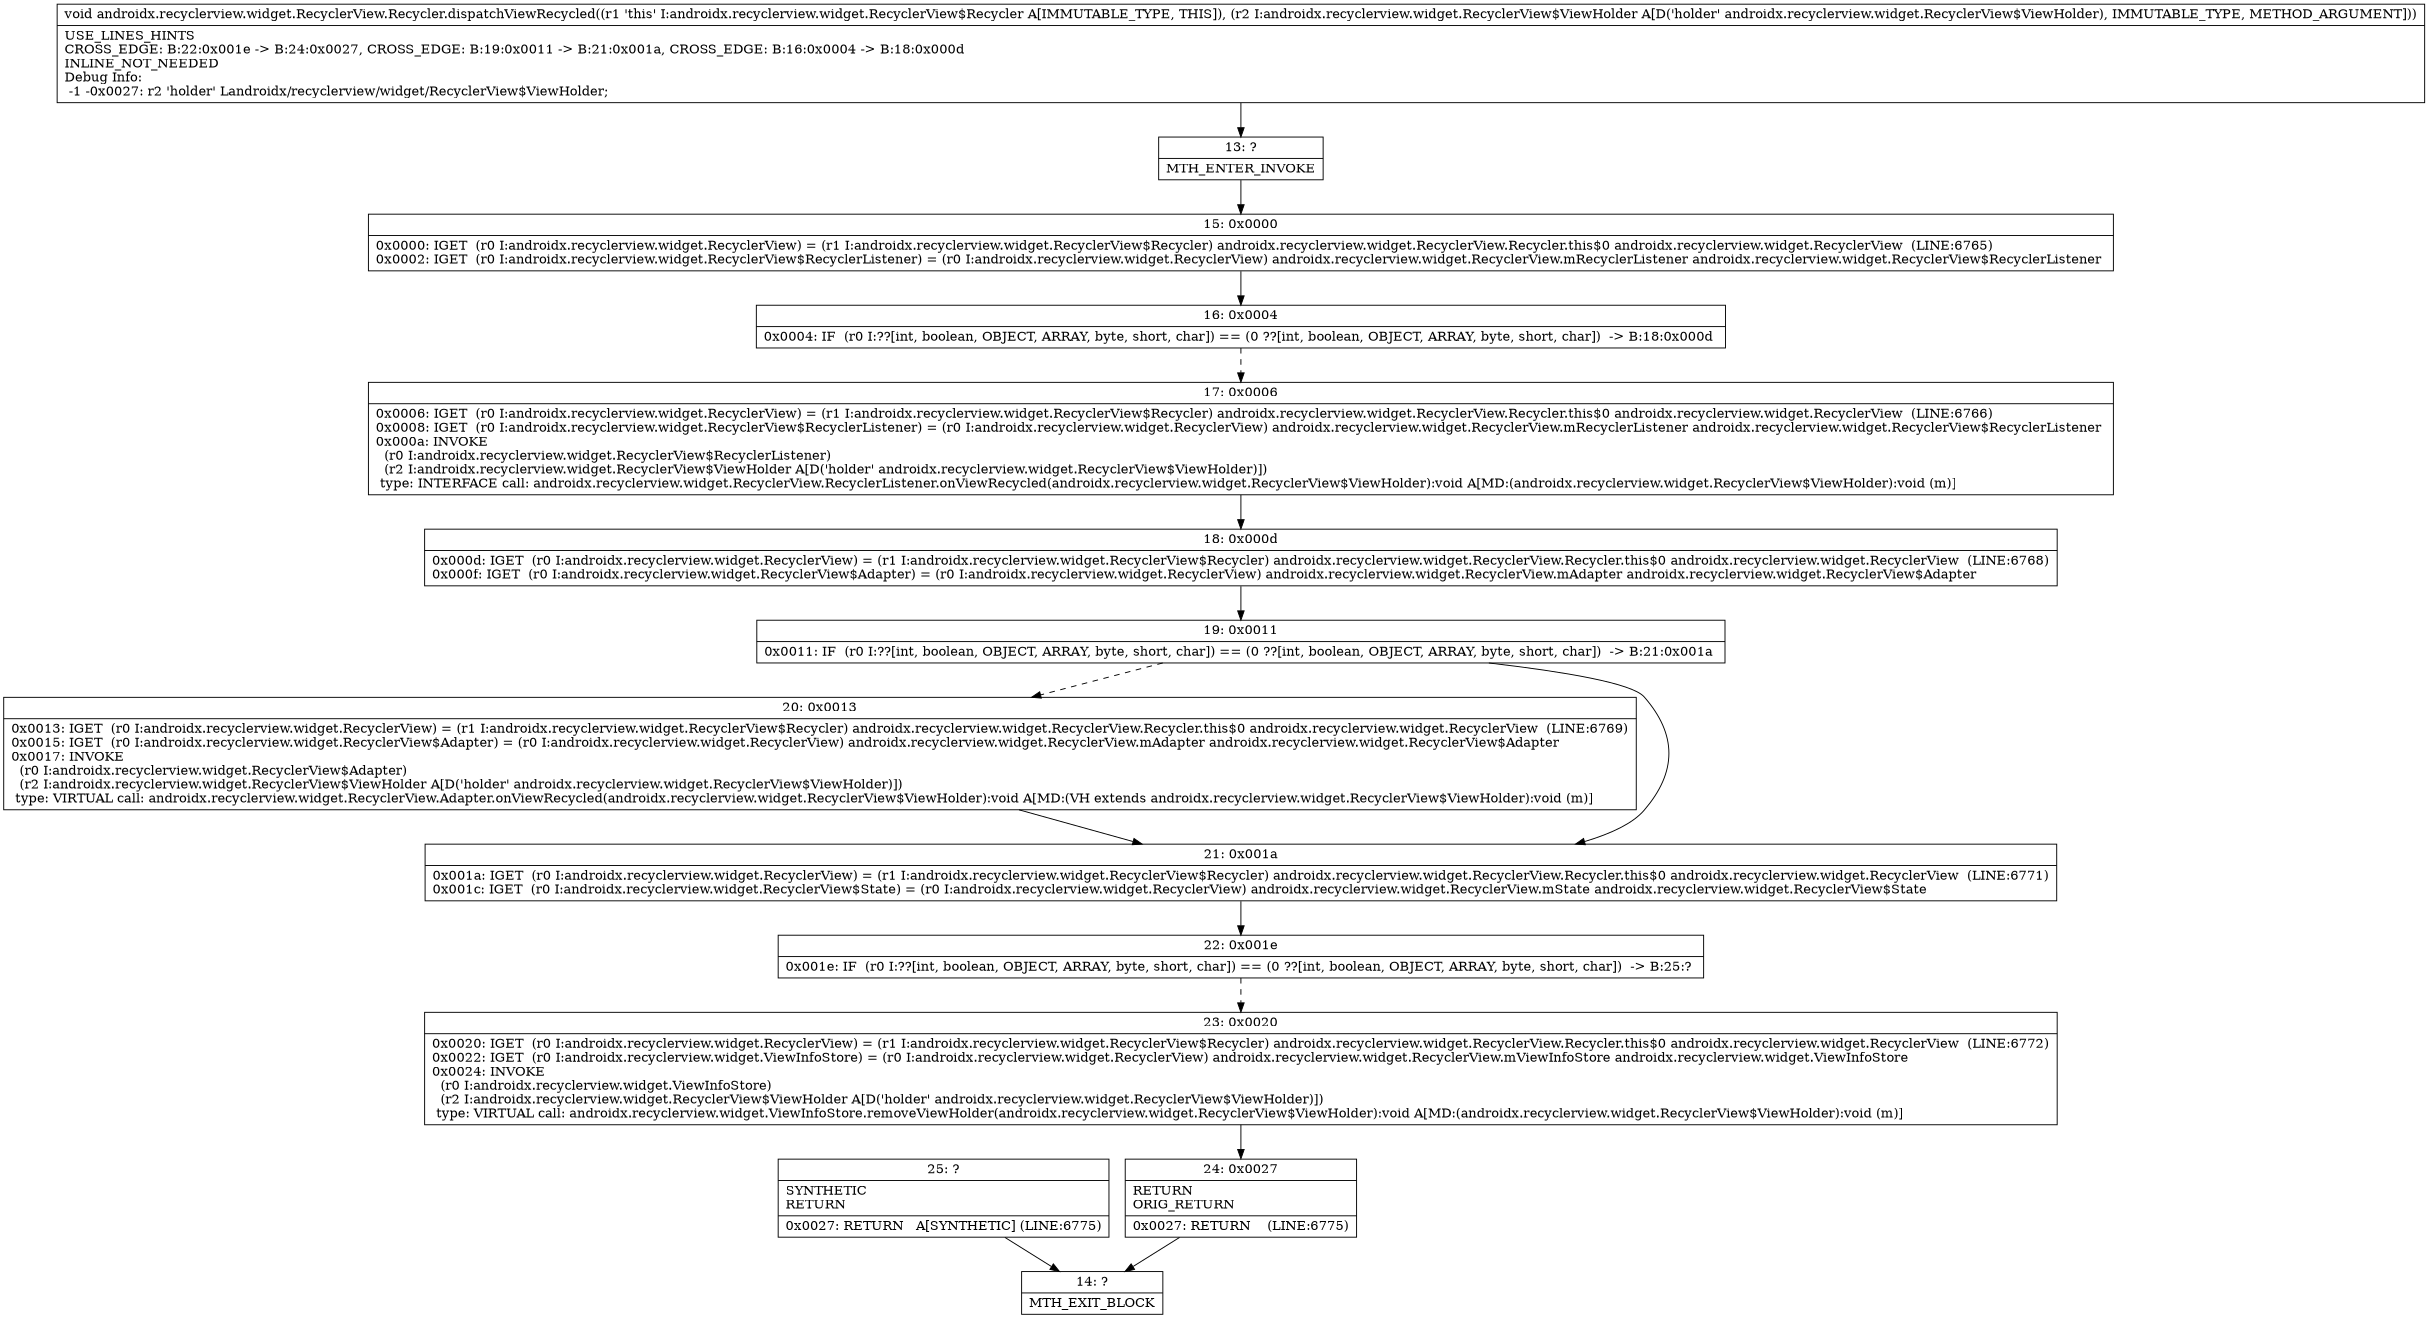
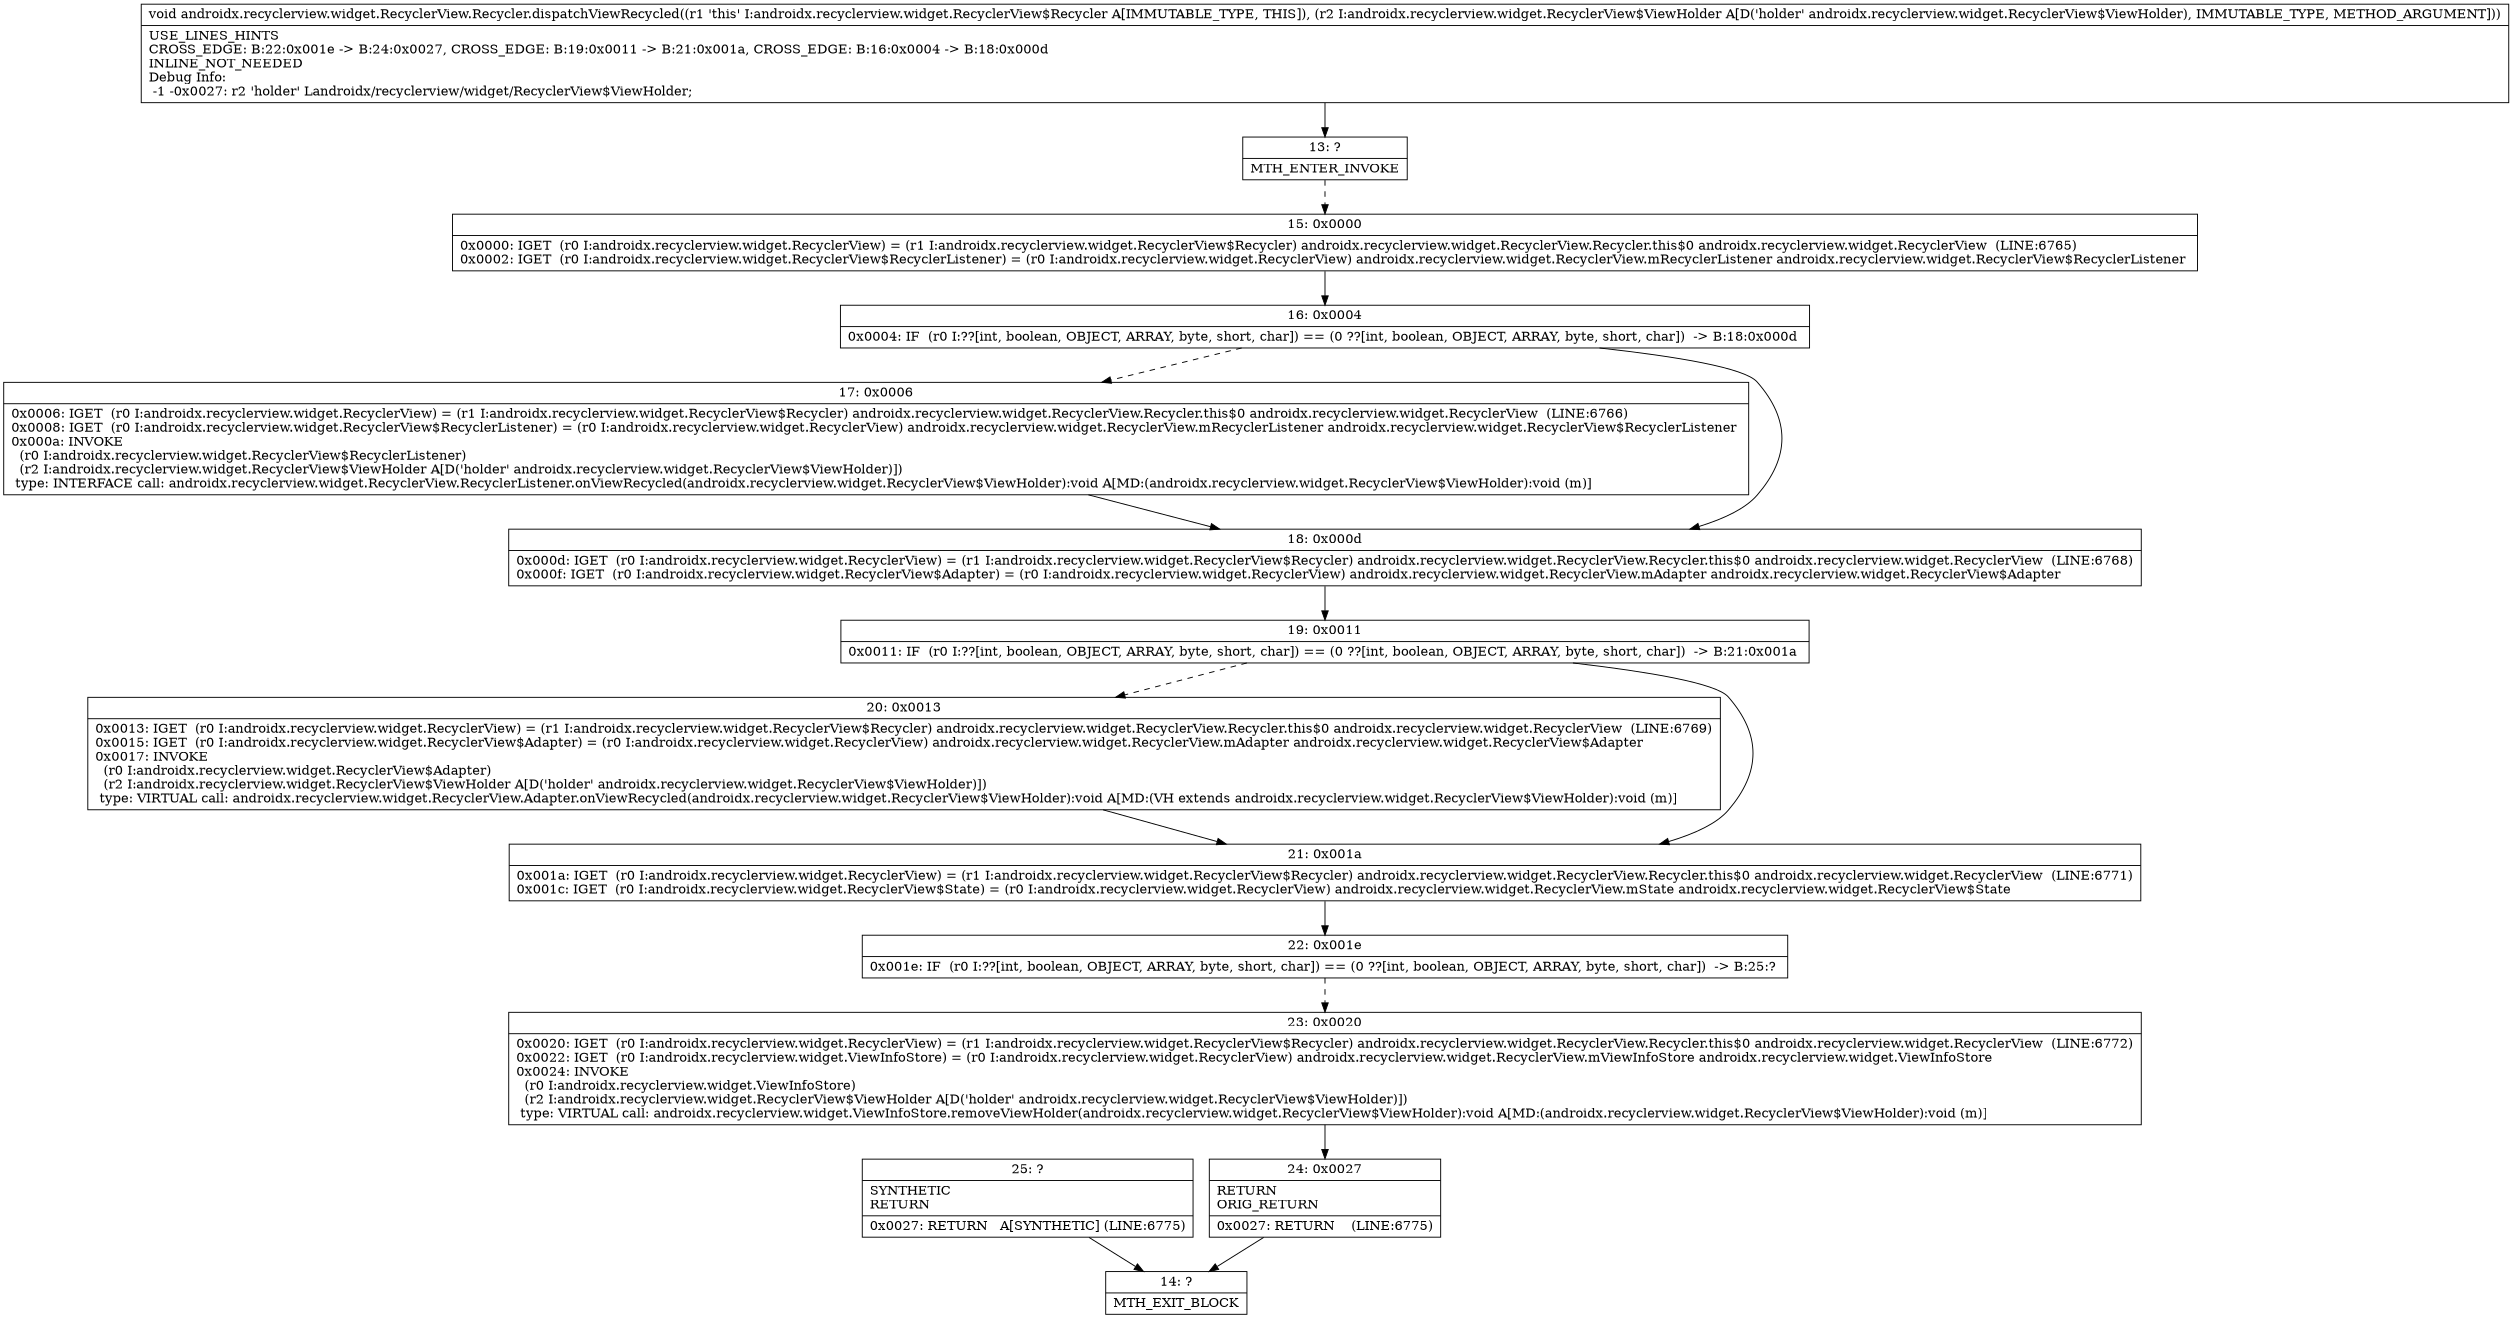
edge "13: ?" -> "15: 0x0000": style solid -> dashed
edge "16: 0x0004" -> "18: 0x000d": added
